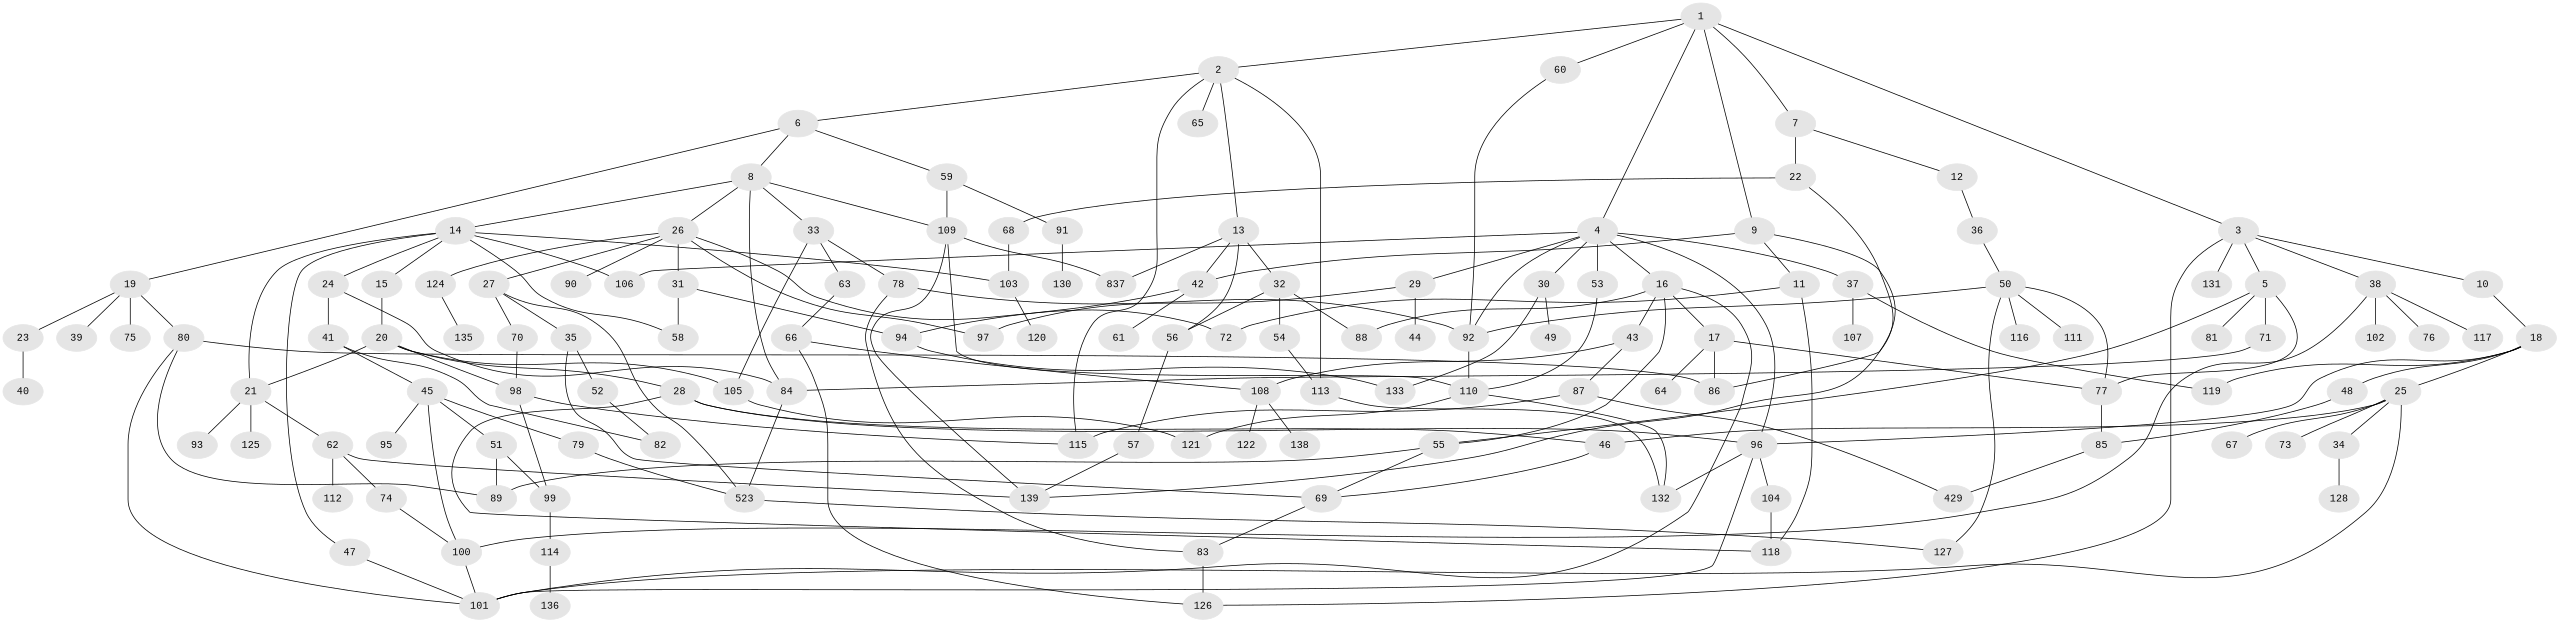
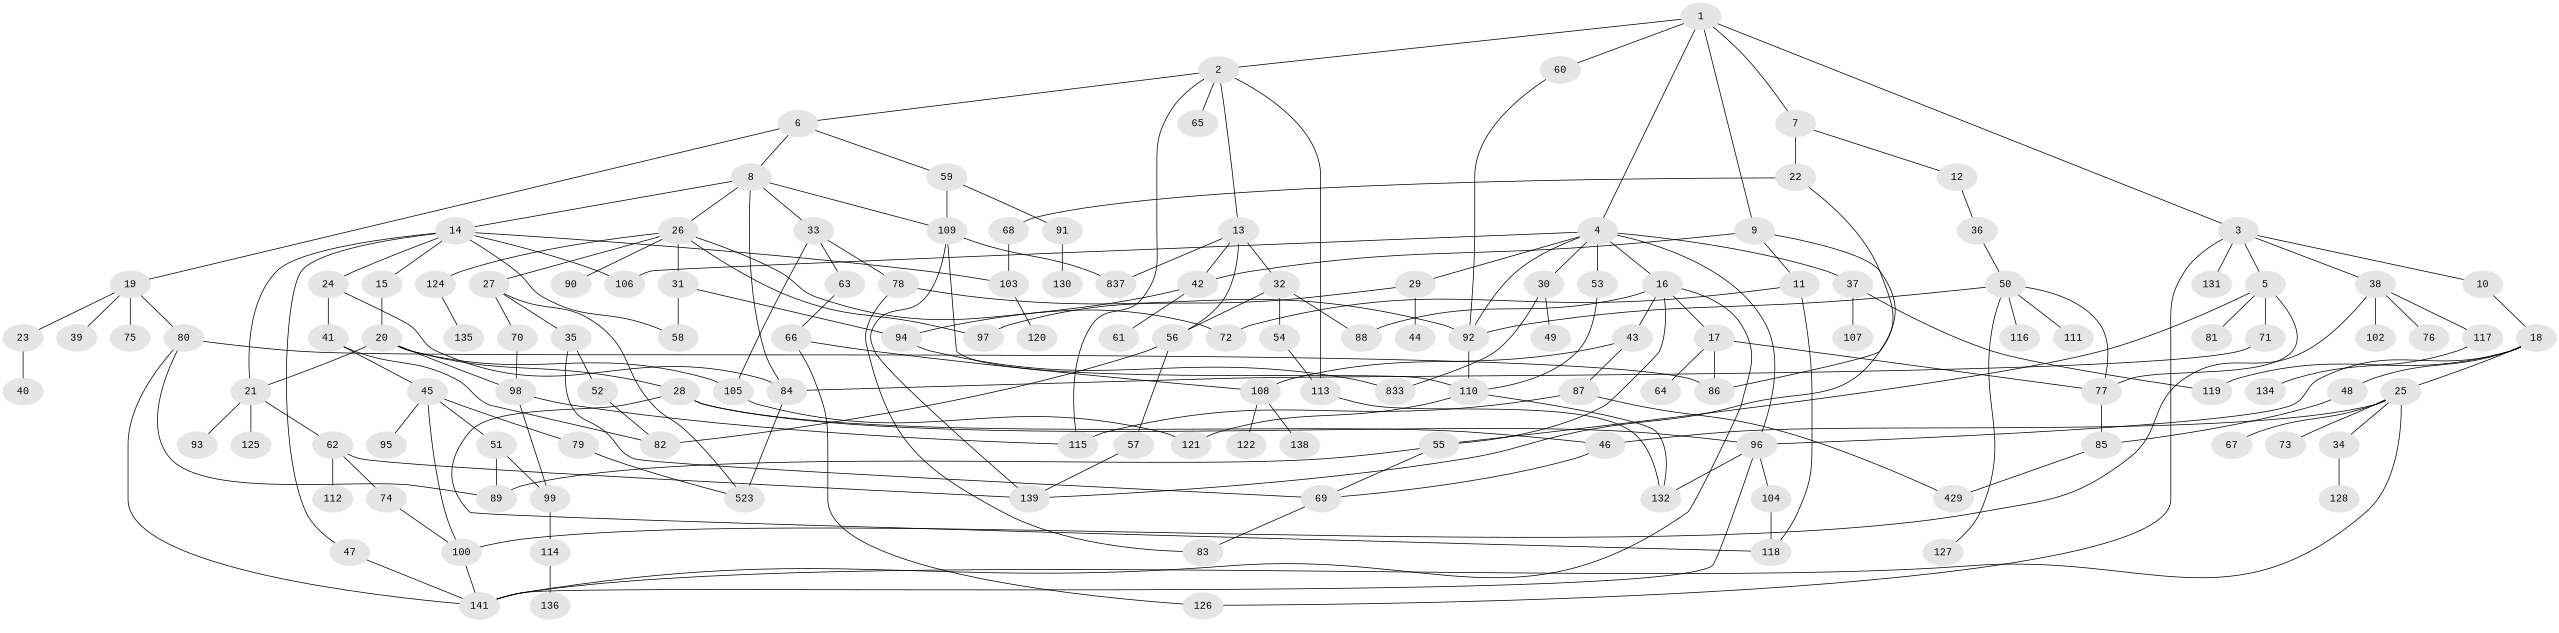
node "133": label "133" -> "833"
node "134": added
edge "56" -- "82": added
edge "523" -- "127": removed
edge "83" -- "126": removed
node "101": label "101" -> "141"
